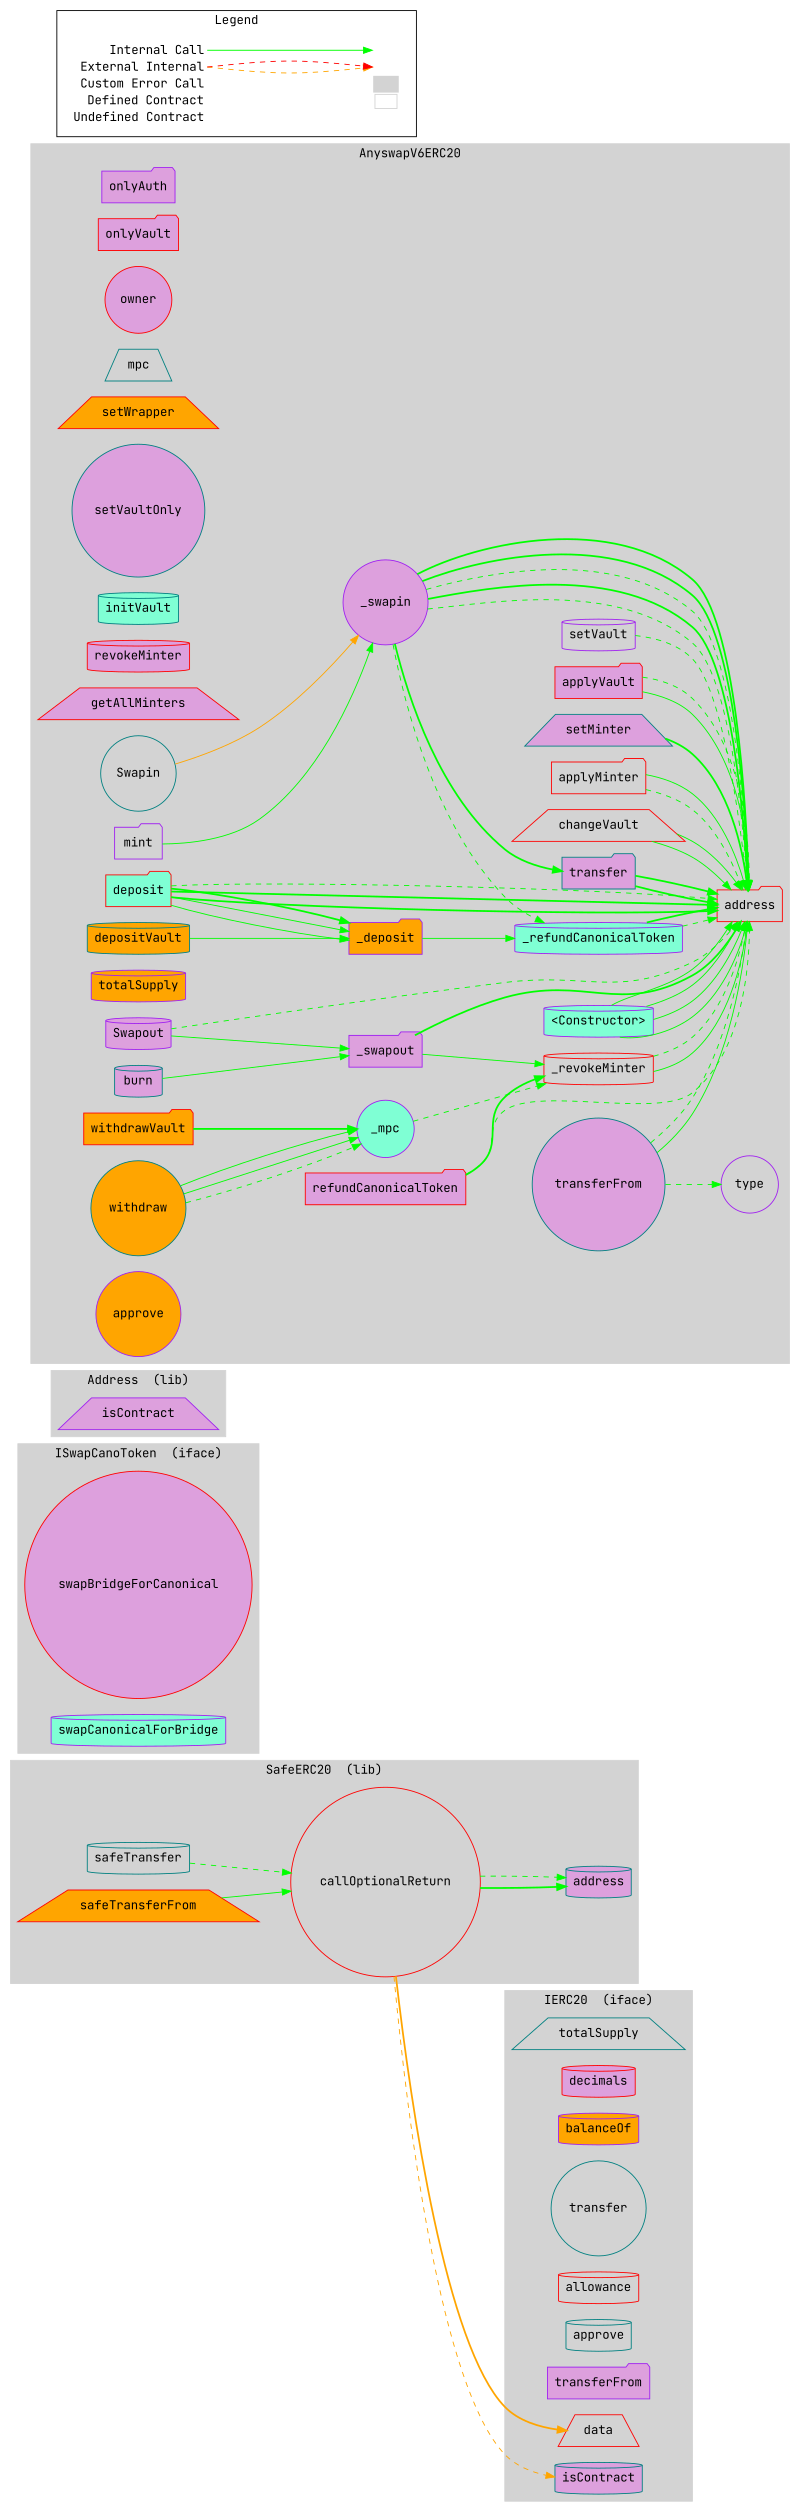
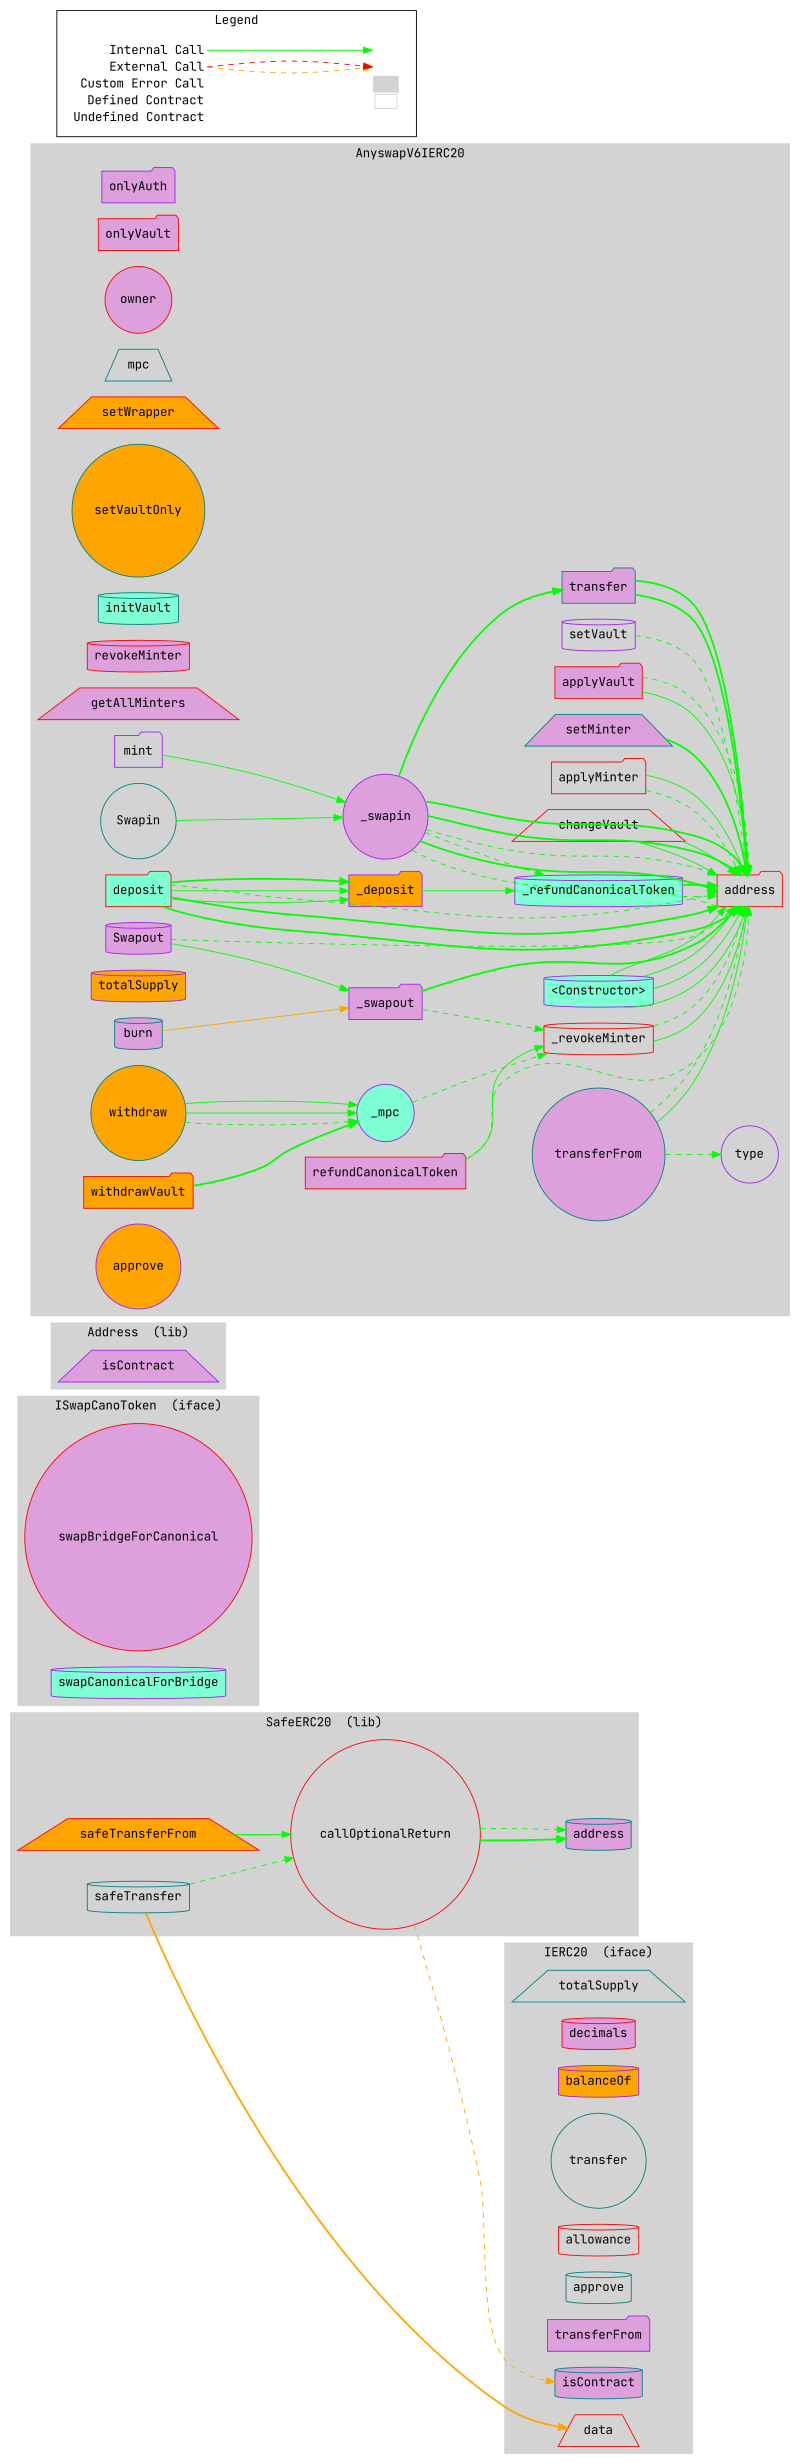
node "Internal Call": text "External Internal" -> "External Call"
cluster "AnyswapV6ERC20": label "AnyswapV6ERC20" -> "AnyswapV6IERC20"
node "setVaultOnly": fillcolor plum -> orange
edge "Swapin" -> "_swapin": color orange -> green
node "depositVault": removed
edge "_swapout" -> "_revokeMinter": style solid -> dashed
edge "burn" -> "_swapout": color green -> orange
edge "refundCanonicalToken" -> "_revokeMinter": style bold -> solid
edge "callOptionalReturn" -> "data": now "safeTransfer" -> "data"
